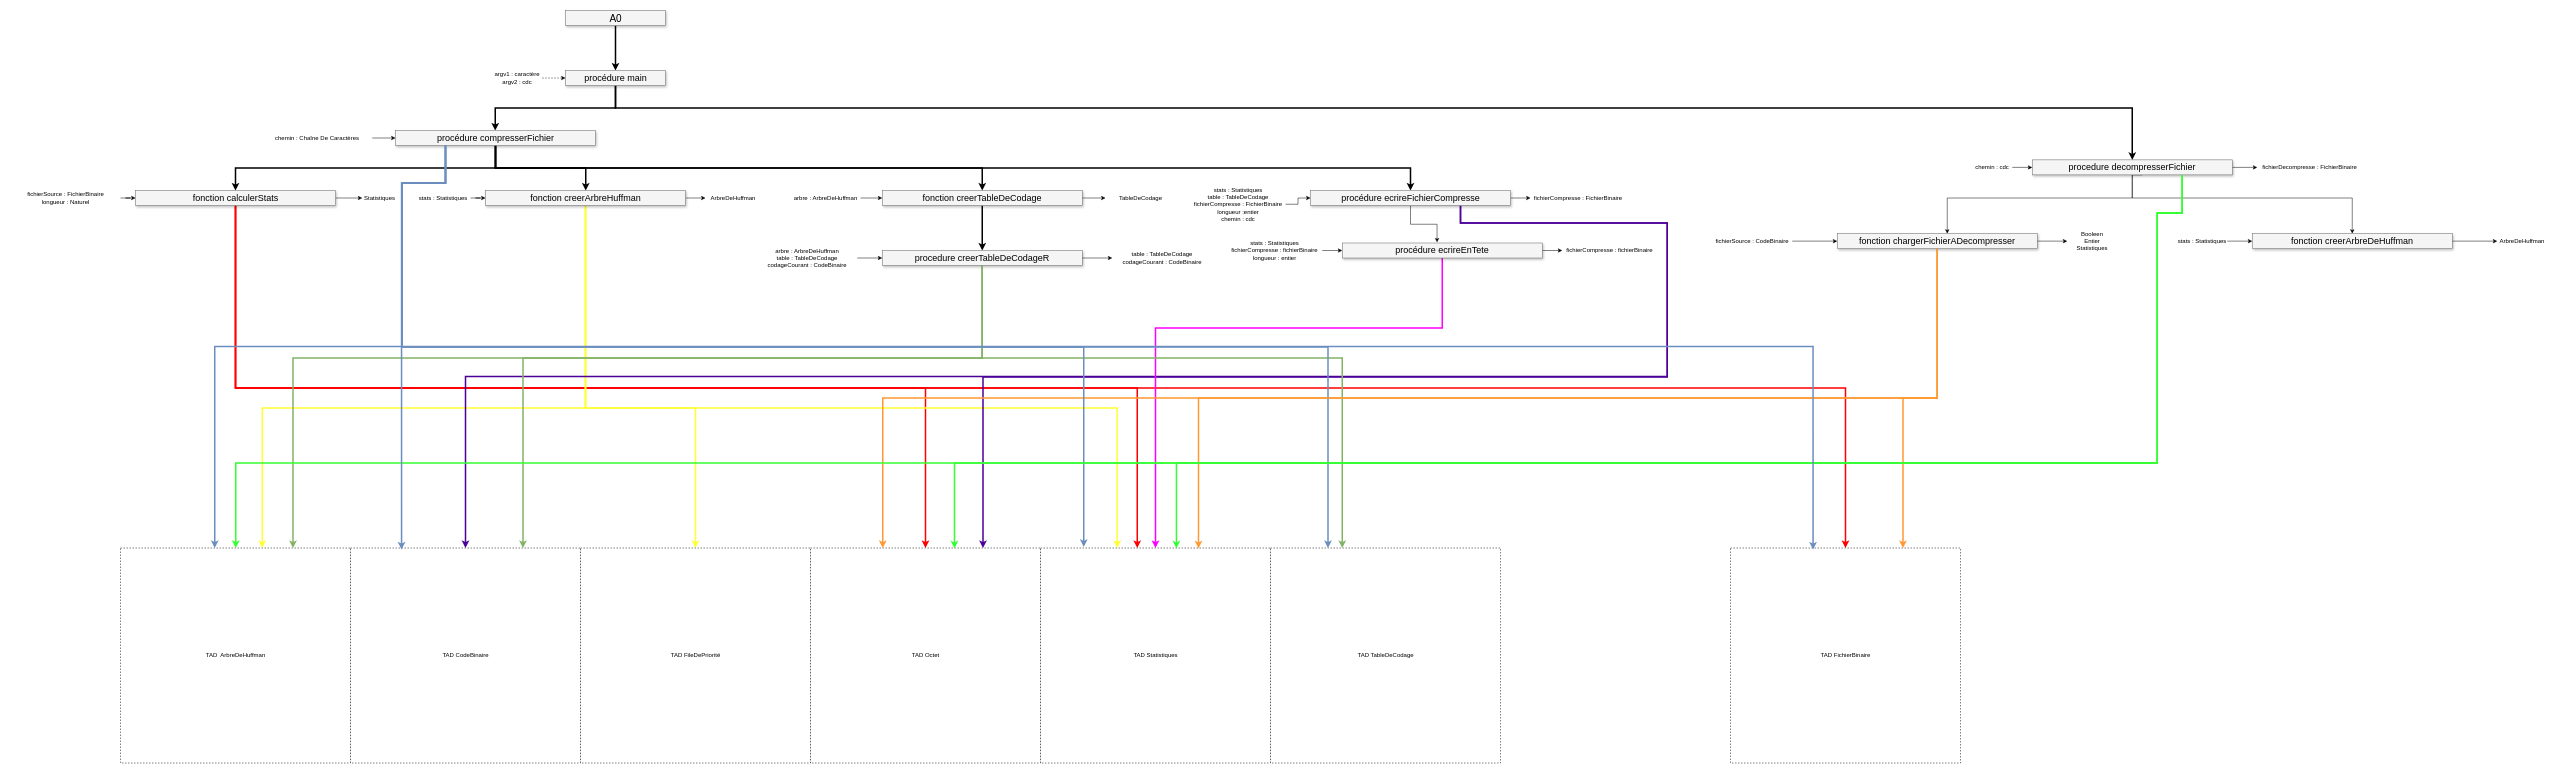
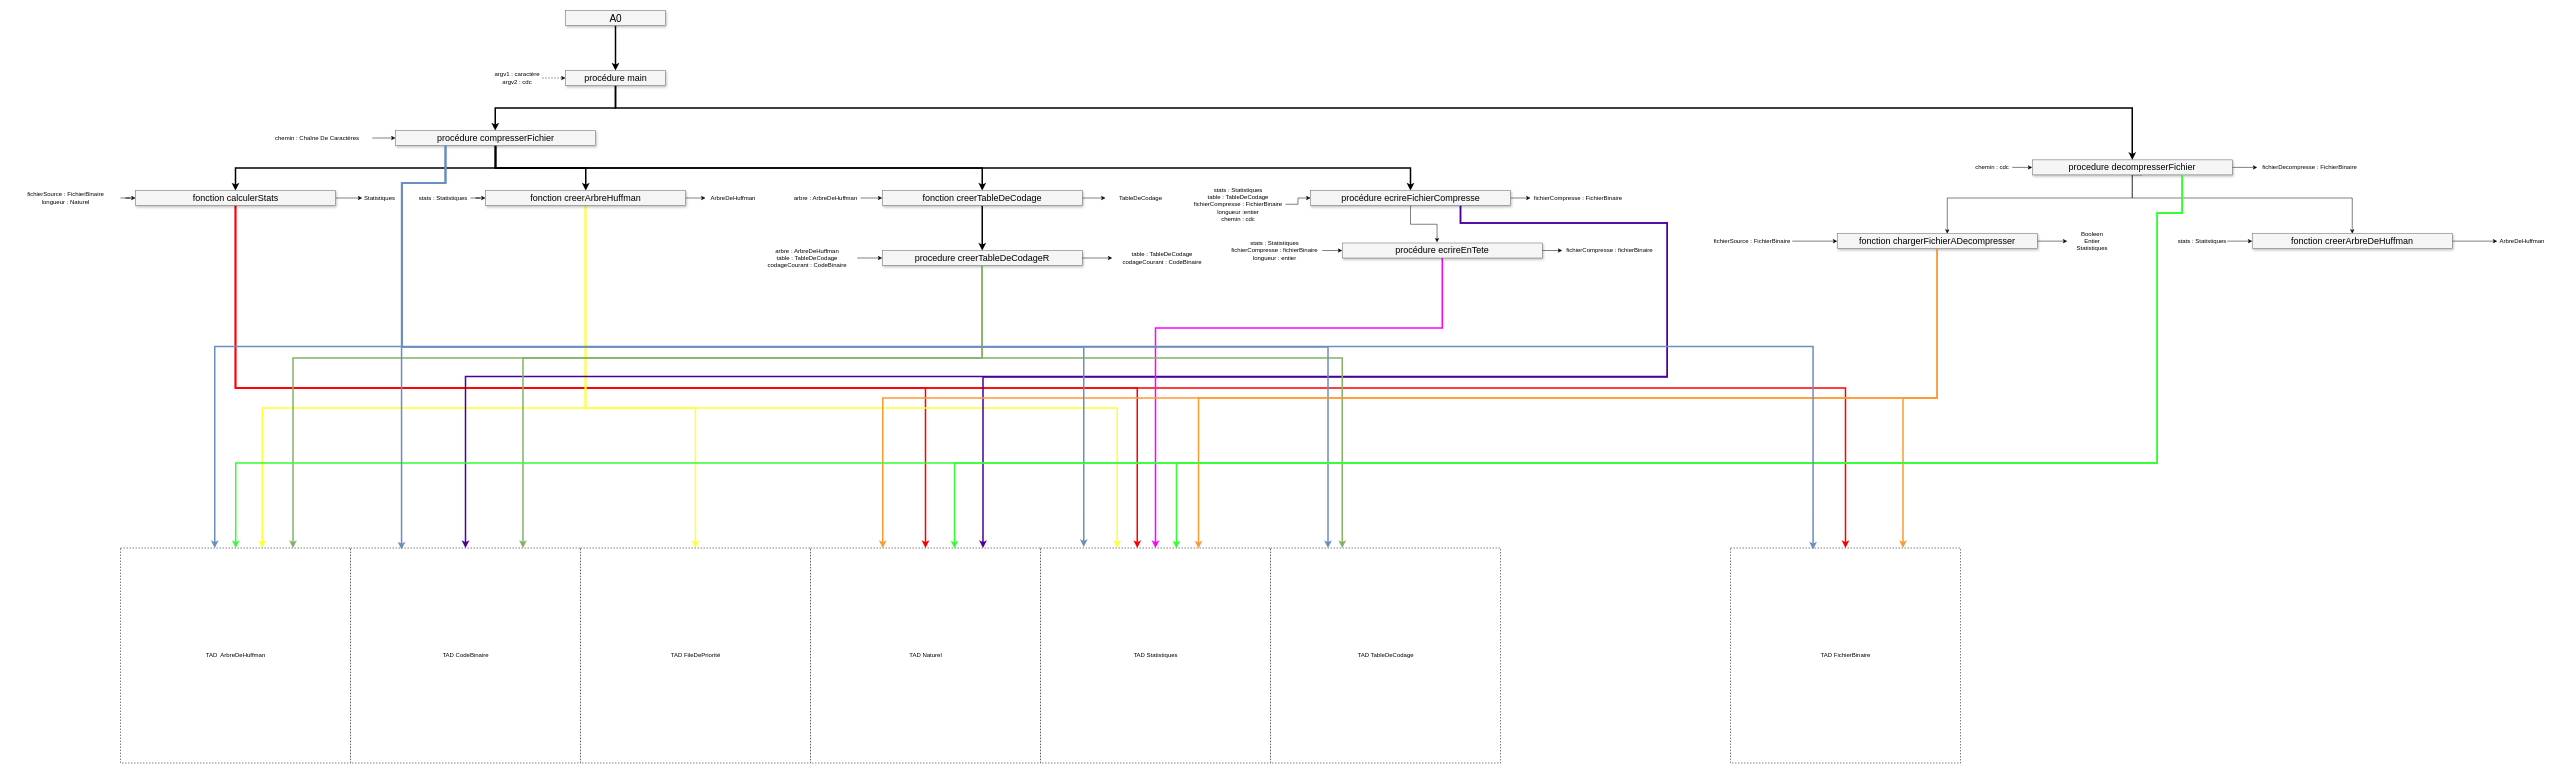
node "fichierSource : CodeBinaire": label "fichierSource : CodeBinaire" -> "fichierSource : FichierBinaire"
node "TAD Octet": label "TAD Octet" -> "TAD Naturel"
